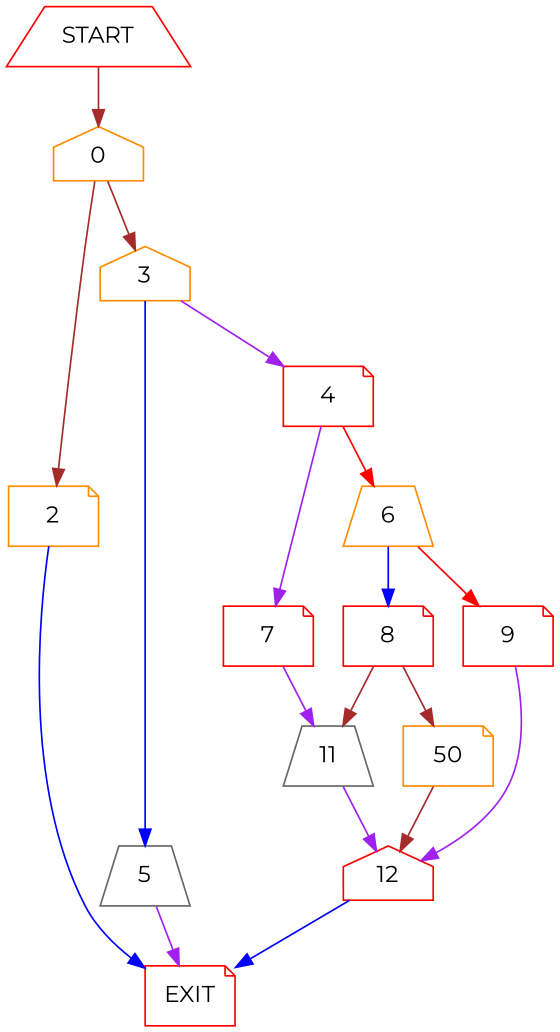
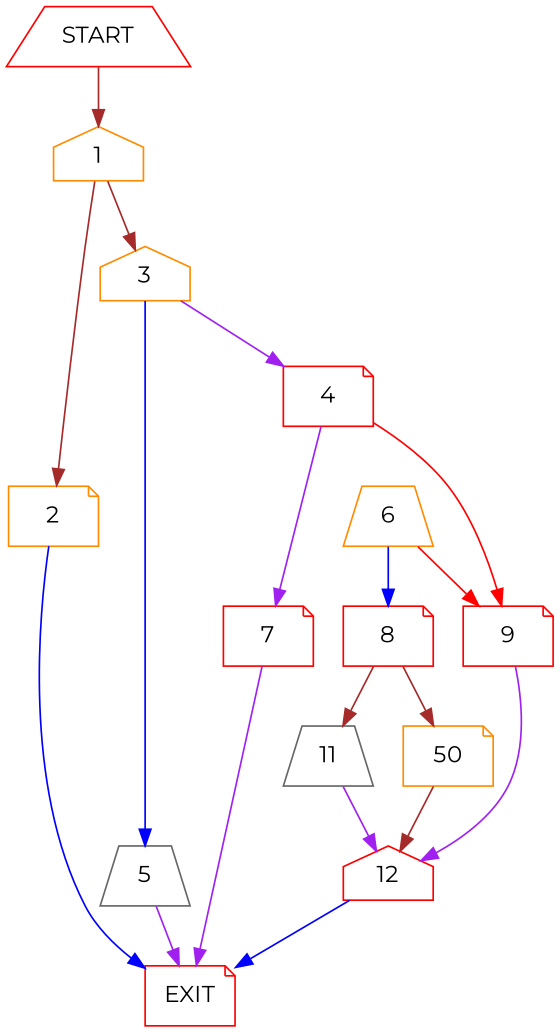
node "0": label "0" -> "1"
edge "4" -> "6": now "4" -> "9"
edge "7" -> "11": now "7" -> "EXIT"
